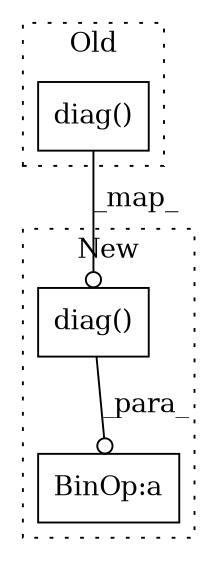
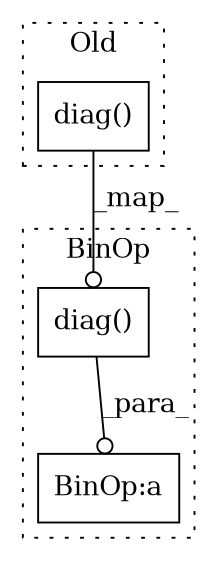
cluster "New": label "New" -> "BinOp"
